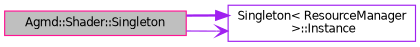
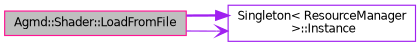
node "Agmd::Shader::Singleton": label "Agmd::Shader::Singleton" -> "Agmd::Shader::LoadFromFile"
